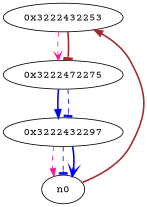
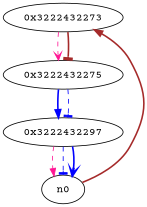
node "0x3222432253": label "0x3222432253" -> "0x3222432273"
node "0x3222472275": label "0x3222472275" -> "0x3222432275"
